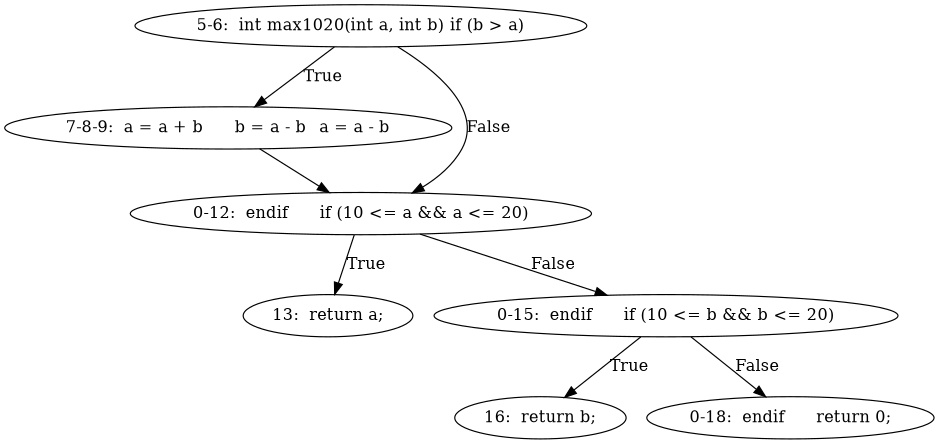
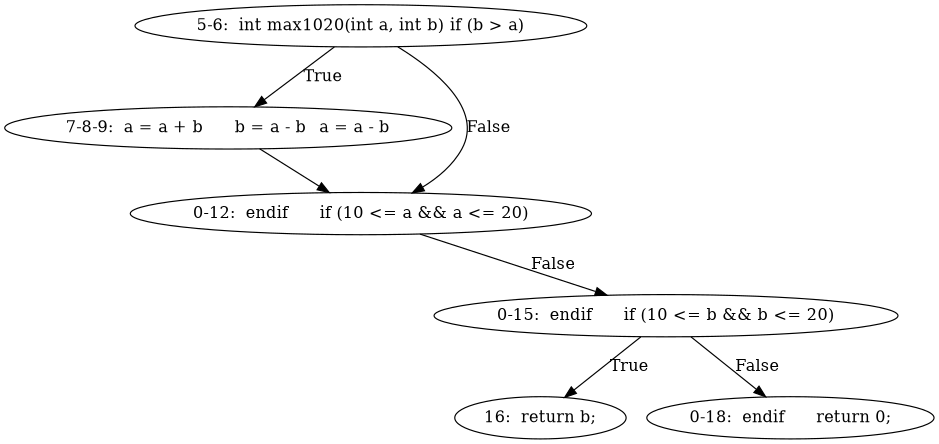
node "13:  return a;": removed
